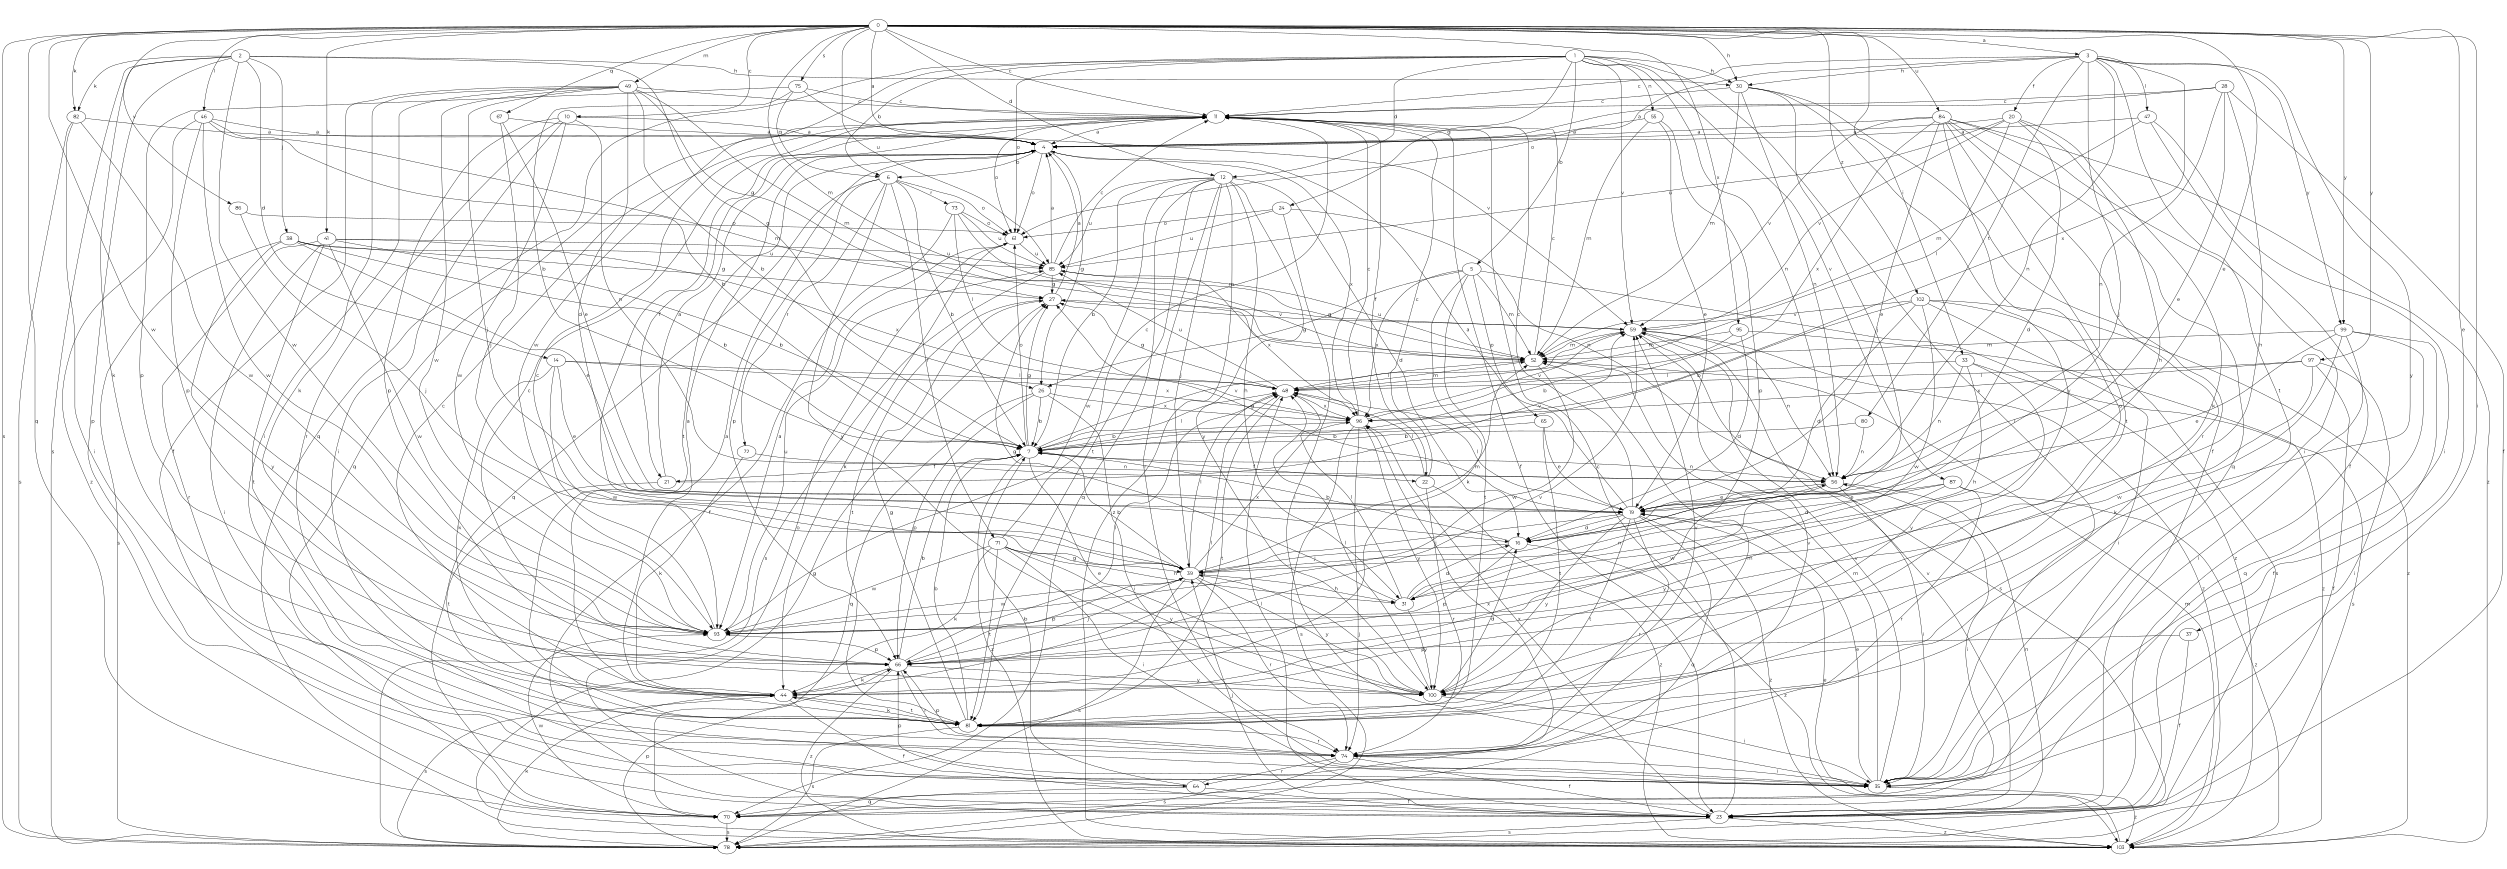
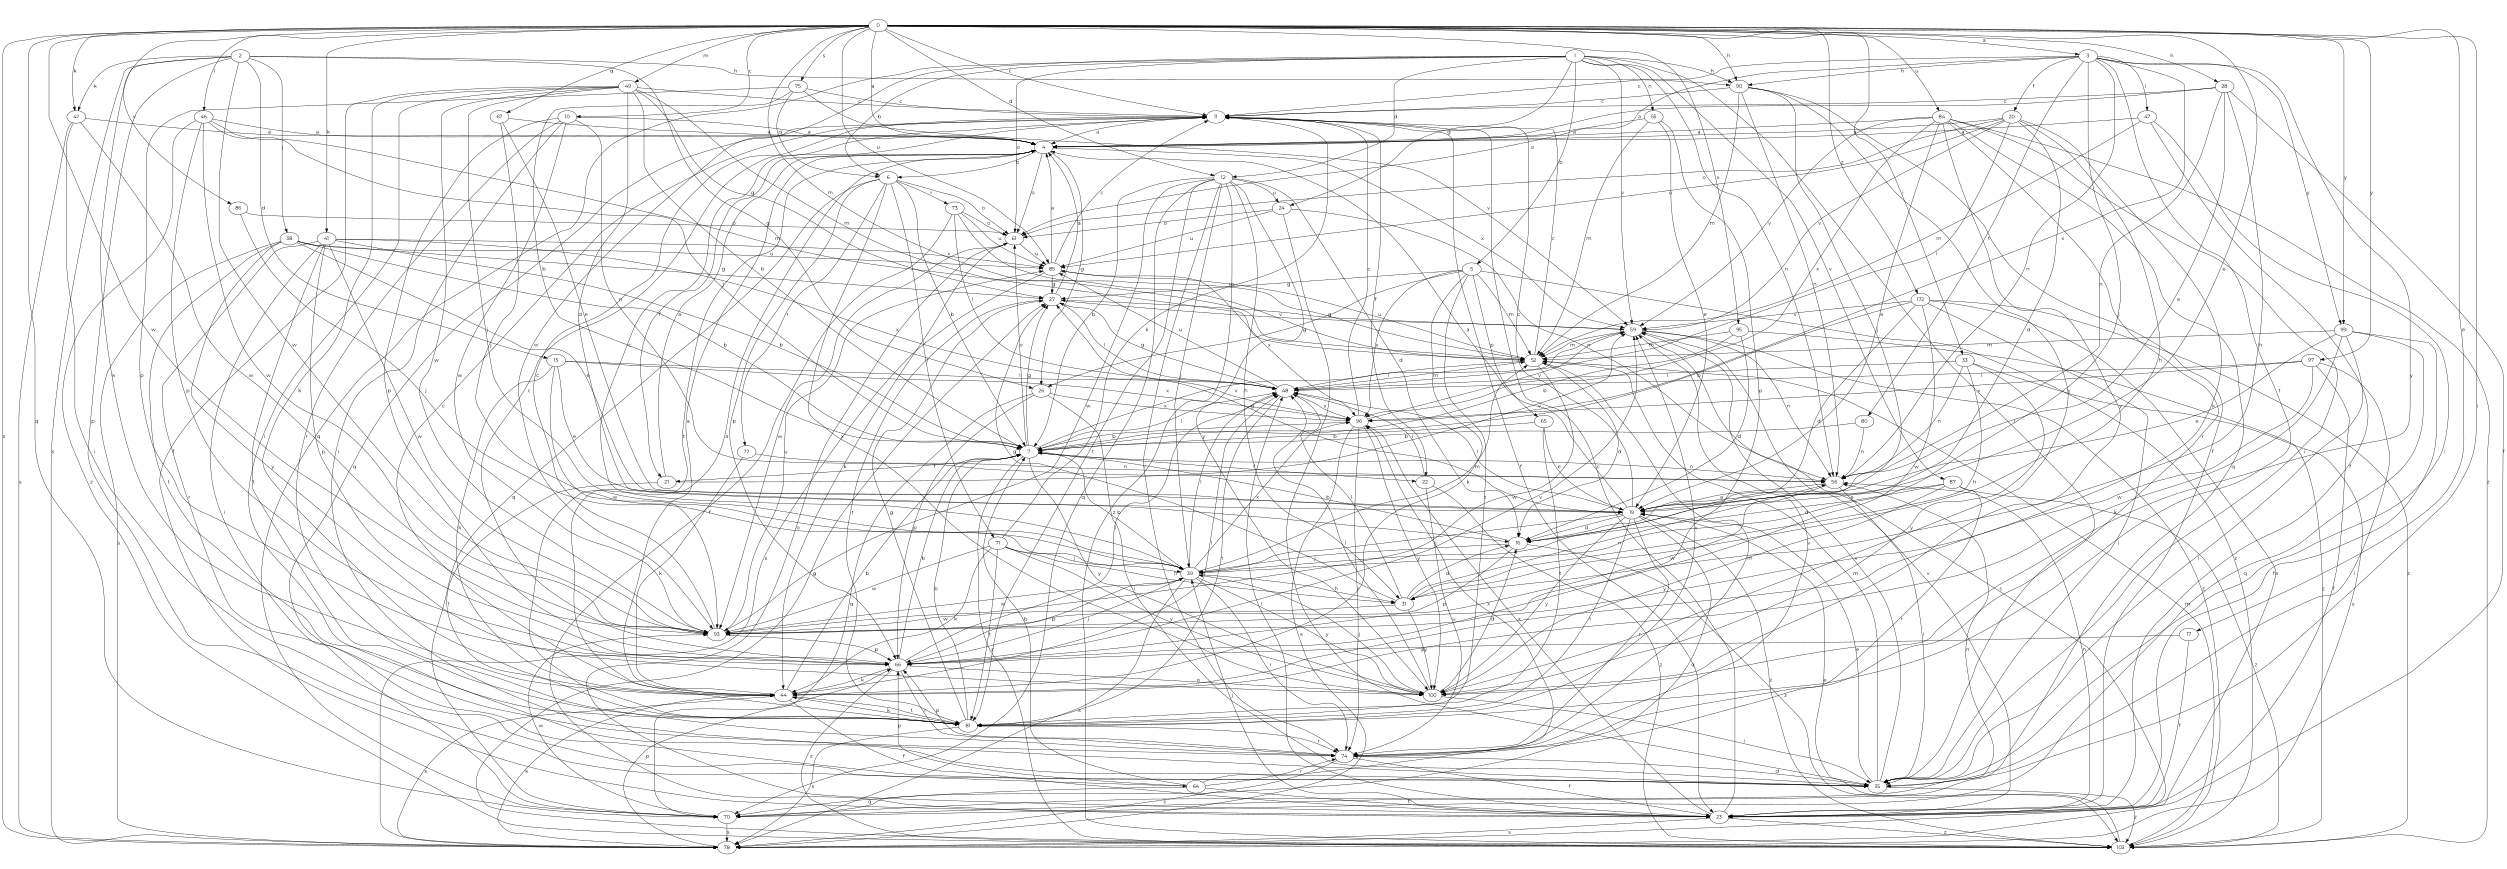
edge "0" -> "28": added, label "h"
node "30": label "30" -> "90"
node "82": label "82" -> "42"
edge "11" -> "61": now "20" -> "61"
edge "4" -> "96": now "4" -> "59"
edge "12" -> "85": now "12" -> "24"
edge "22" -> "11": removed, label "c"
edge "41" -> "85": label "u" -> "x"
edge "46" -> "7": label "b" -> "j"
edge "5" -> "27": added, label "g"
node "102": label "102" -> "172"
edge "71" -> "11": label "c" -> "k"
node "14": label "14" -> "15"
edge "27" -> "48": added, label "l"
edge "84" -> "100": label "o" -> "y"
edge "26" -> "7": now "44" -> "7"
edge "61" -> "93": label "a" -> "w"
edge "6" -> "100": label "y" -> "x"
edge "52" -> "16": added, label "d"
edge "71" -> "39": label "g" -> "j"
edge "7" -> "100": label "e" -> "y"
edge "41" -> "66": added, label "p"
edge "31" -> "93": added, label "w"
edge "22" -> "74": label "r" -> "u"
node "37": label "37" -> "17"
edge "84" -> "81": now "38" -> "81"
edge "70" -> "56": label "i" -> "n"
edge "66" -> "100": label "y" -> "o"
edge "56" -> "23": reversed
edge "71" -> "35": removed, label "i"
edge "74" -> "64": reversed
edge "74" -> "35": label "i" -> "d"
